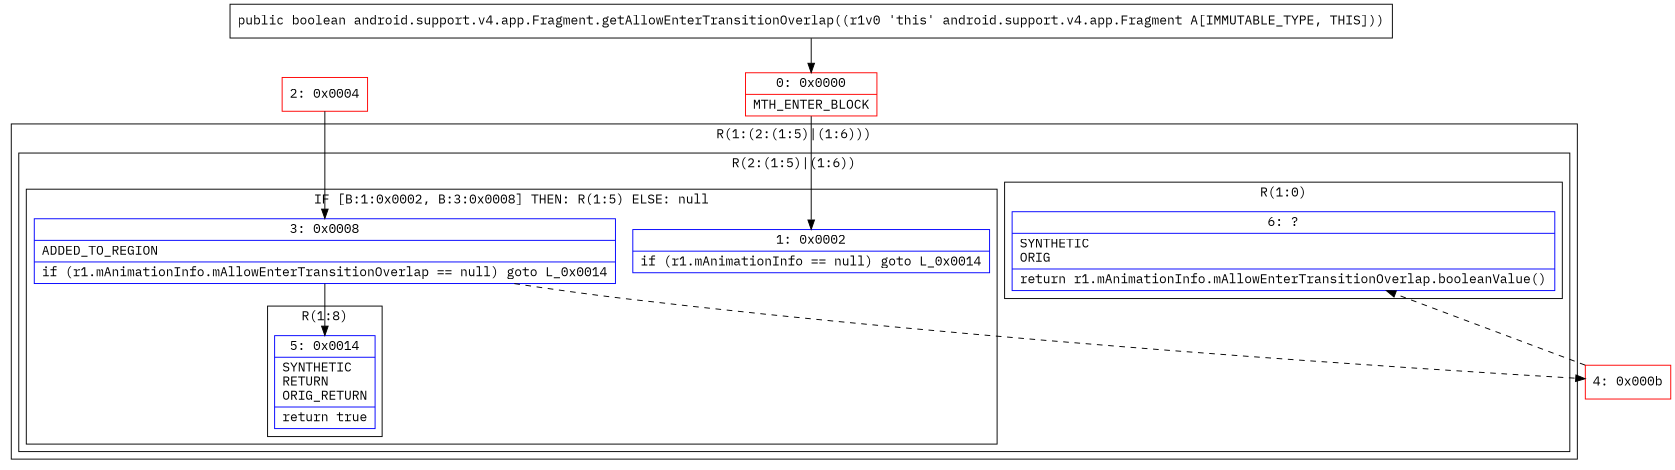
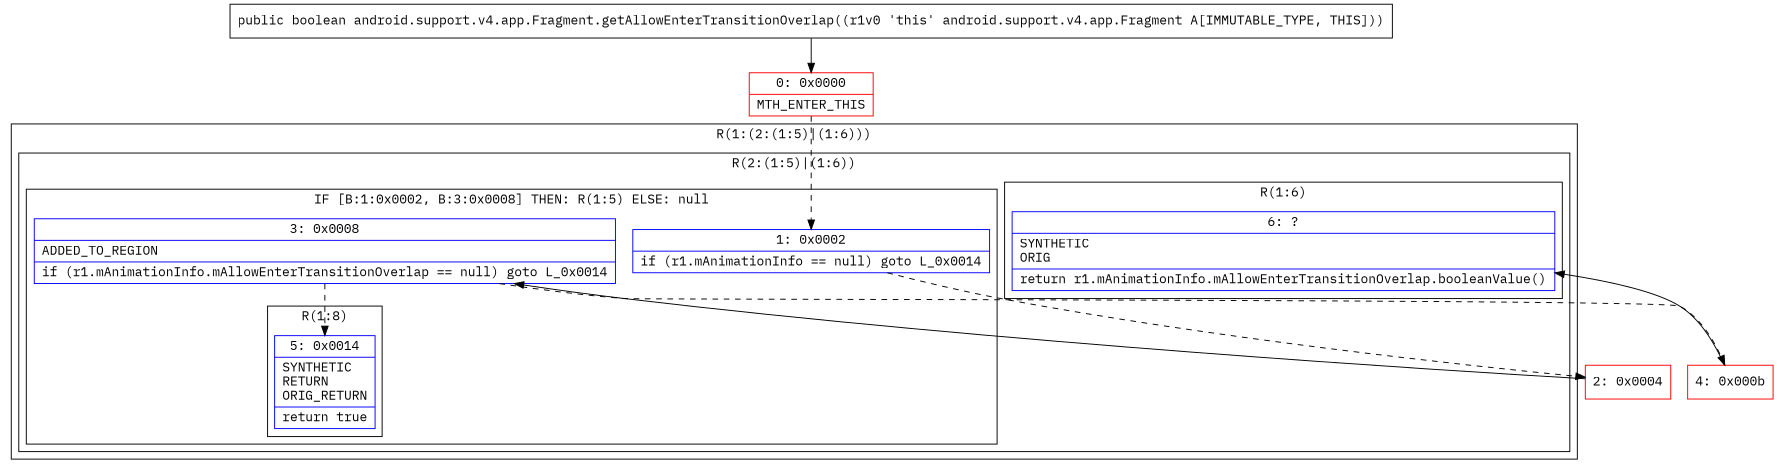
node "0: 0x0000": text "MTH_ENTER_BLOCK" -> "MTH_ENTER_THIS"
edge "0: 0x0000" -> "1: 0x0002": style solid -> dashed
cluster "R(1:0)": label "R(1:0)" -> "R(1:6)"
edge "3: 0x0008" -> "5: 0x0014": style solid -> dashed
edge "4: 0x000b" -> "6: ?": style dashed -> solid
edge "1: 0x0002" -> "2: 0x0004": added
